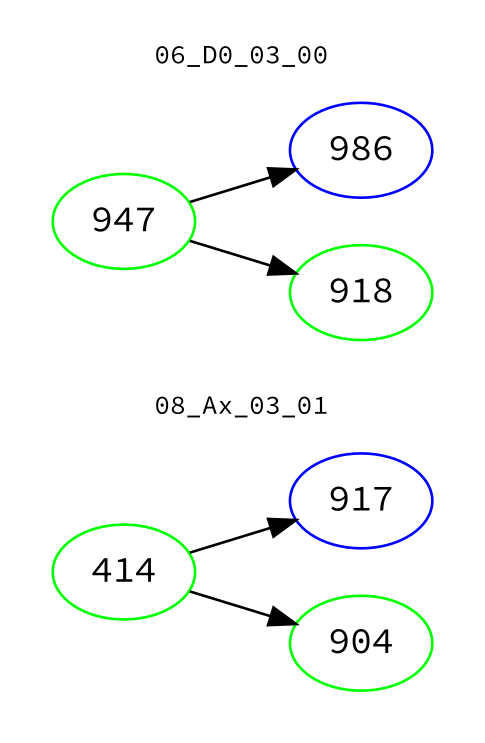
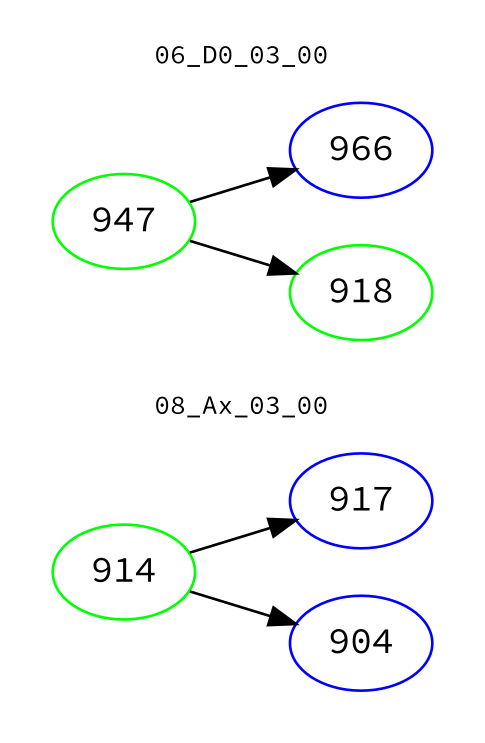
node "986": label "986" -> "966"
cluster "08_Ax_03_01": label "08_Ax_03_01" -> "08_Ax_03_00"
node "414": label "414" -> "914"
node "904": color green -> blue
